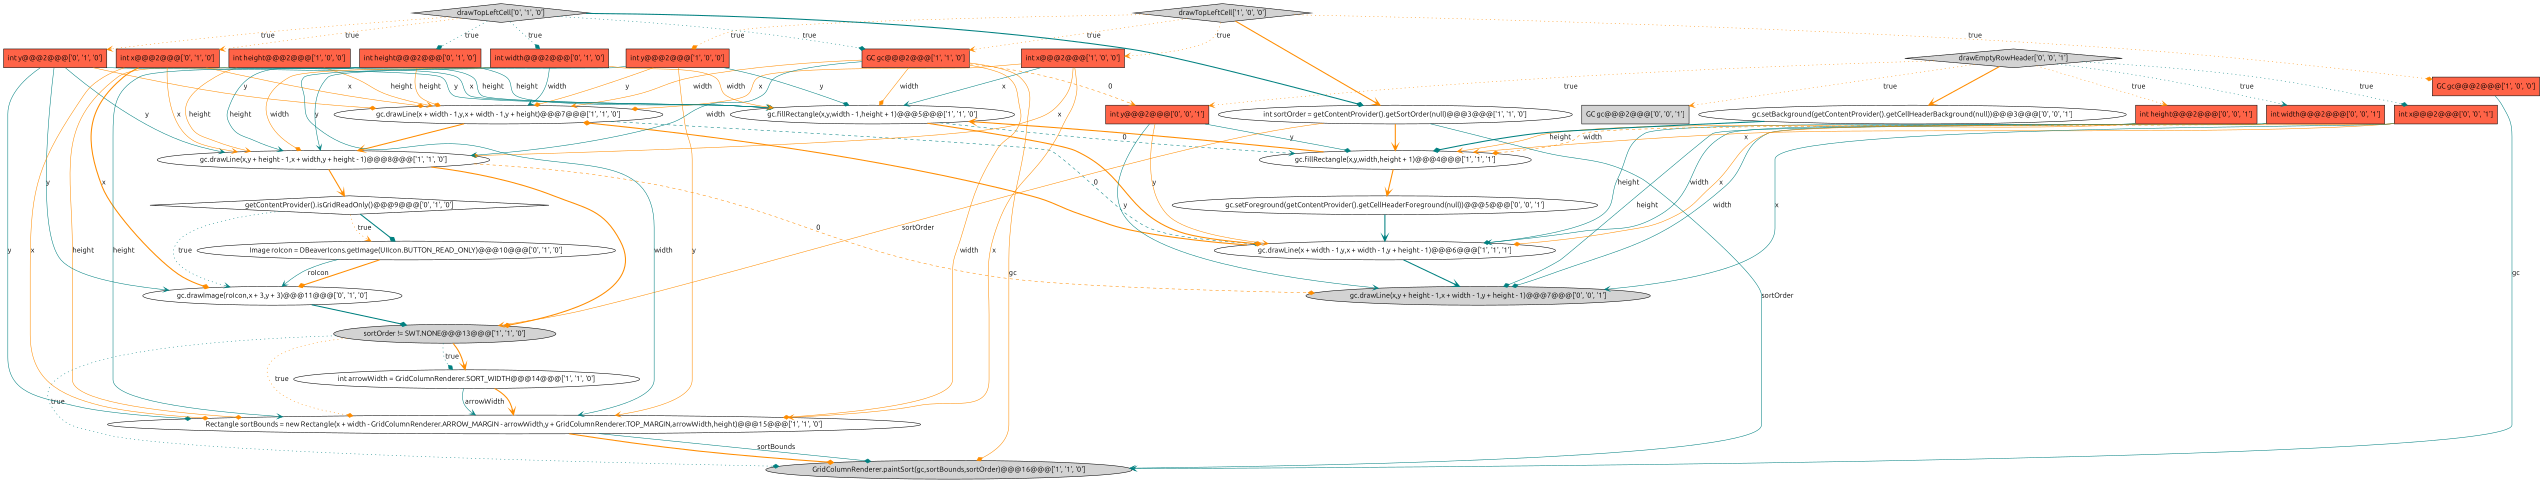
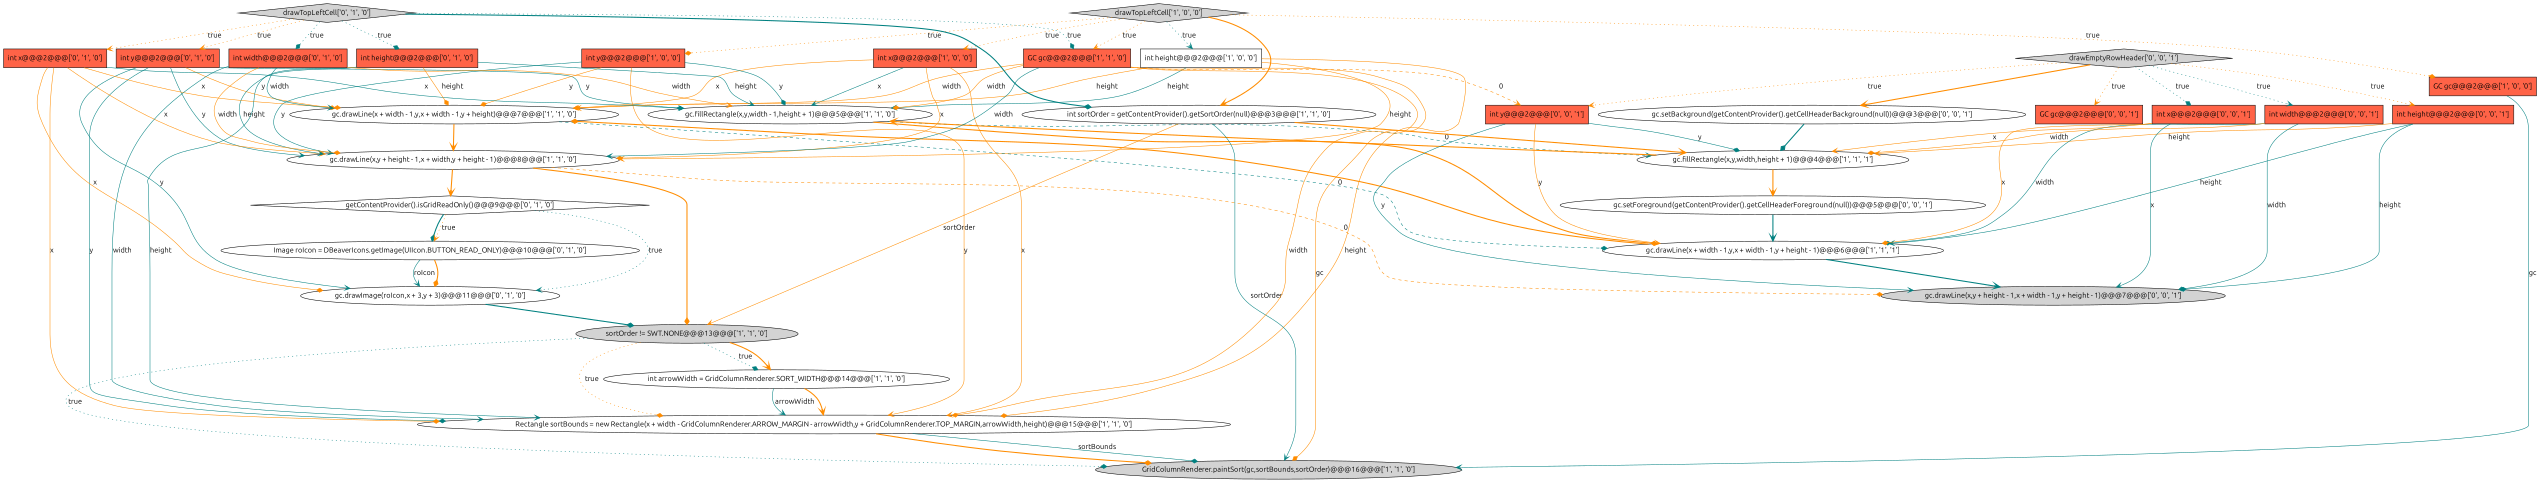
edge "drawTopLeftCell['1', '0', '0']" -> "int height@@@2@@@['1', '0', '0']": added, label "true"
node "int height@@@2@@@['1', '0', '0']": fillcolor tomato -> white
node "GC gc@@@2@@@['0', '0', '1']": fillcolor lightgray -> tomato
edge "int width@@@2@@@['0', '0', '1']" -> "gc.fillRectangle(x,y,width,height + 1)@@@4@@@['1', '1', '1']": style dashed -> solid
edge "int x@@@2@@@['0', '1', '0']" -> "gc.drawImage(roIcon,x + 3,y + 3)@@@11@@@['0', '1', '0']": style bold -> solid
